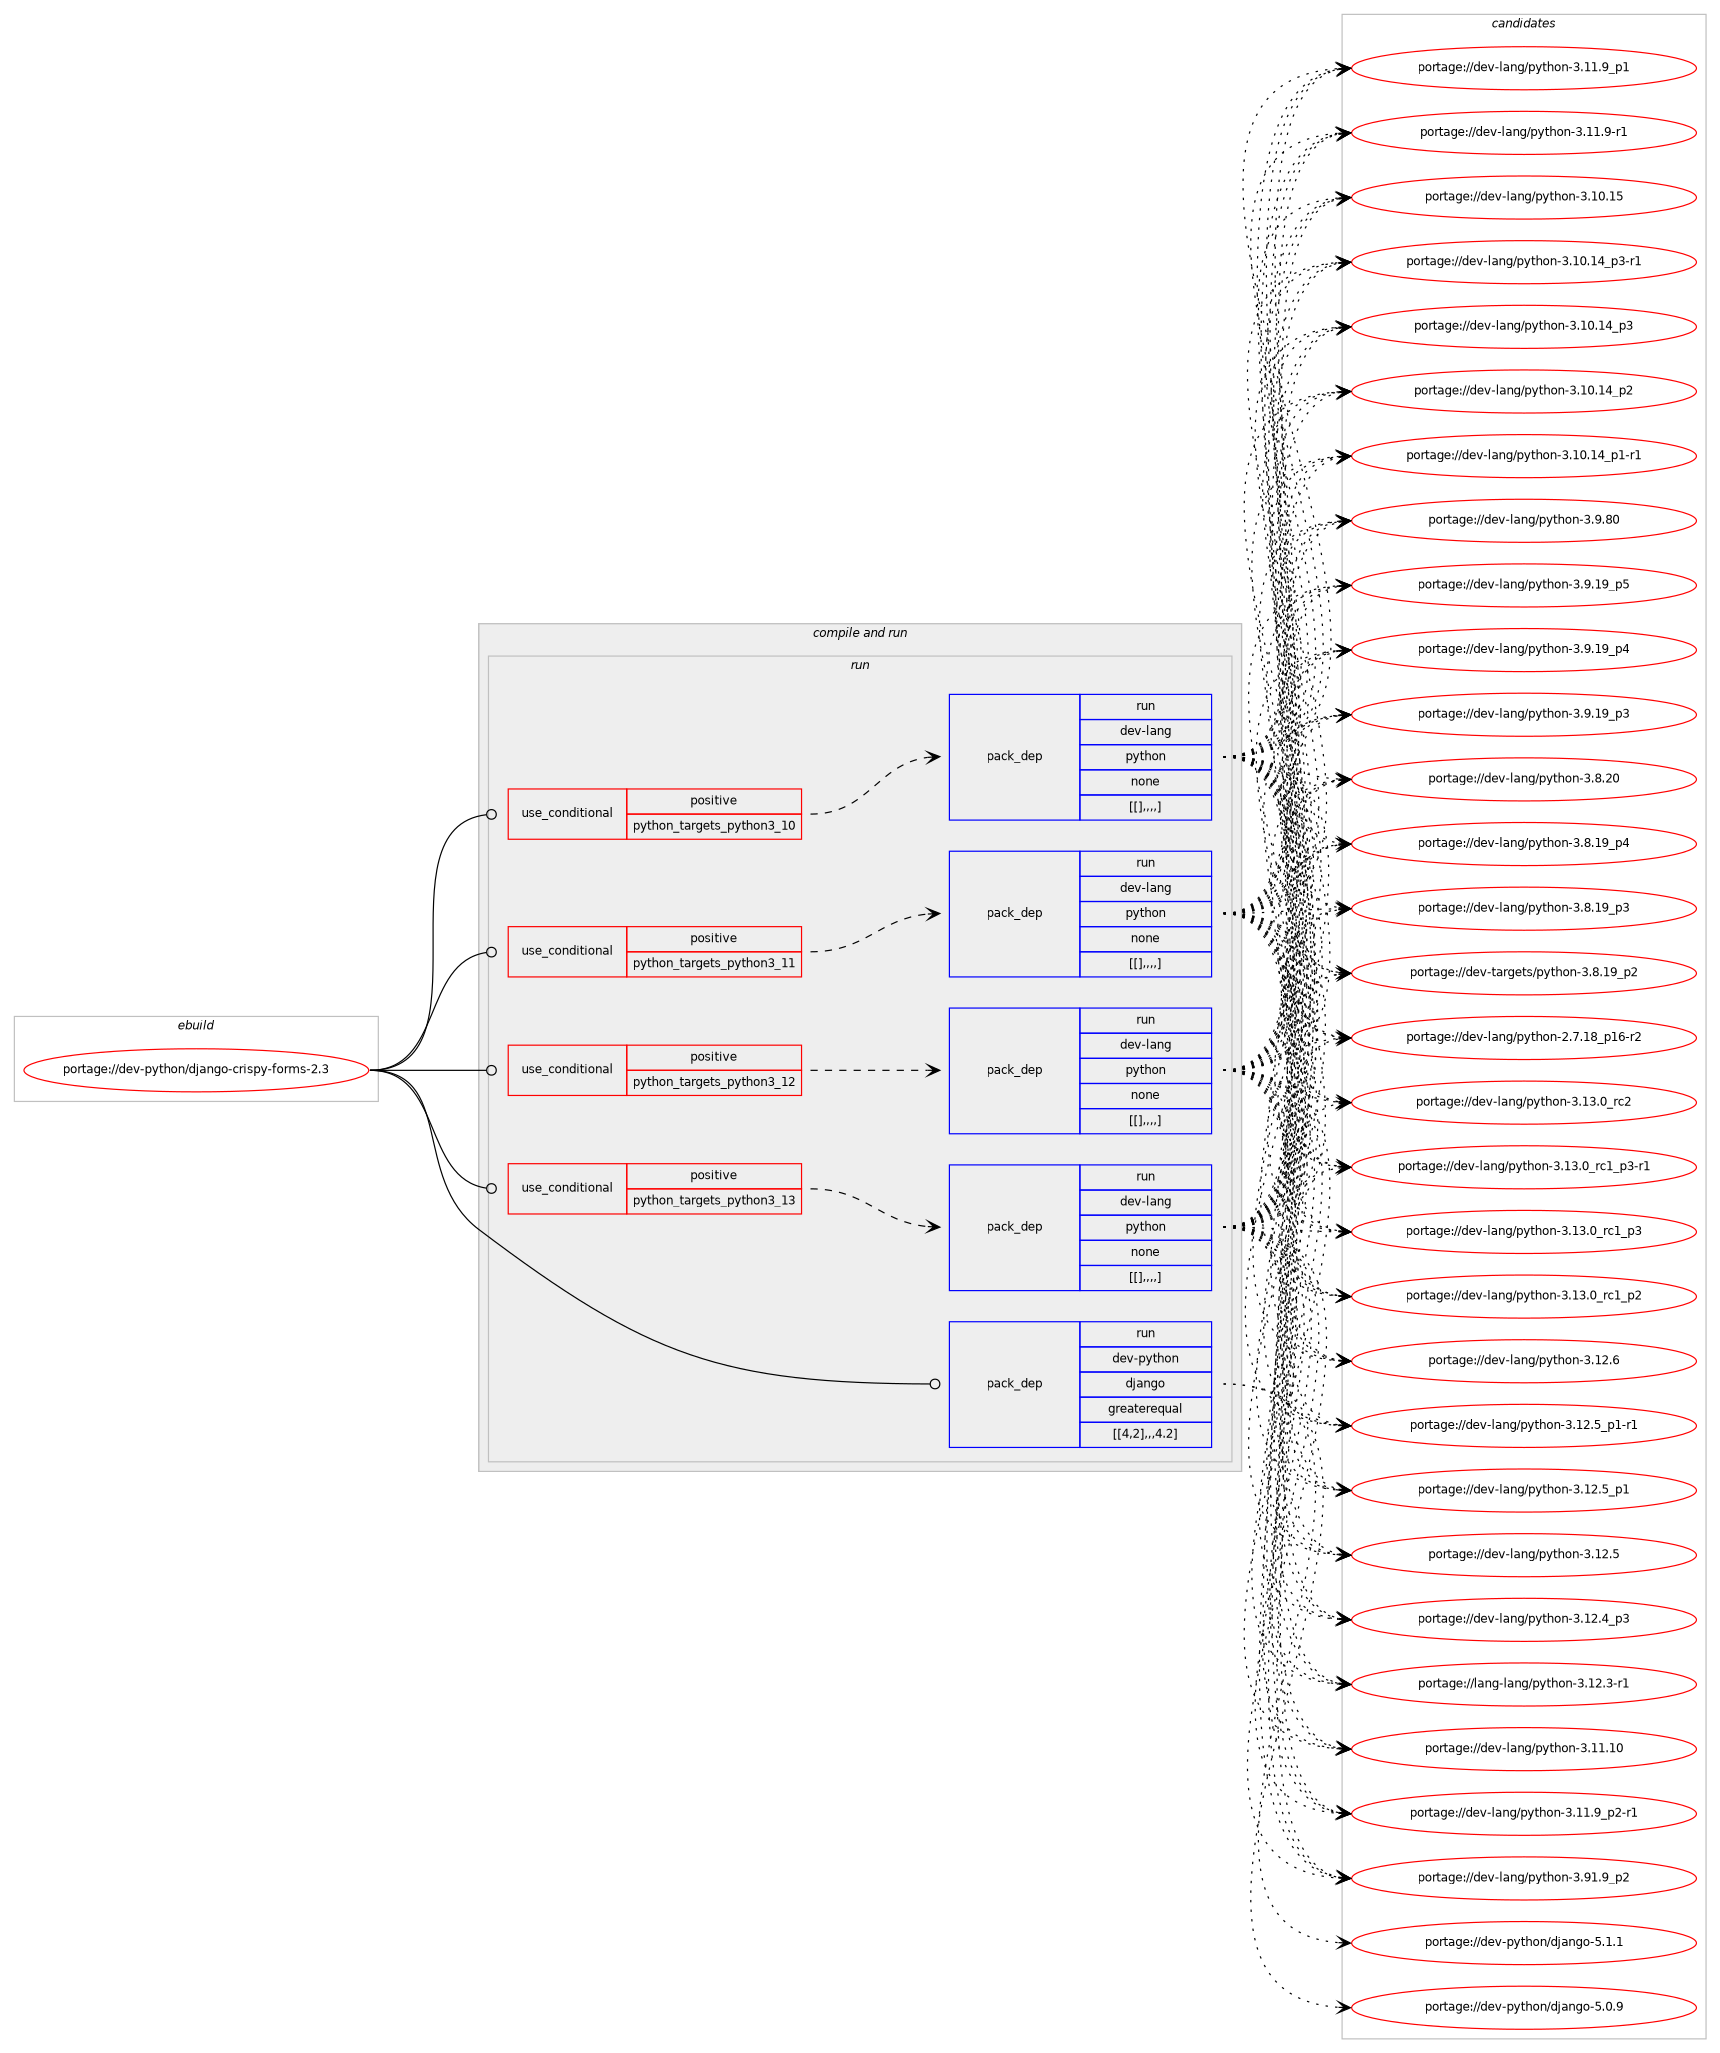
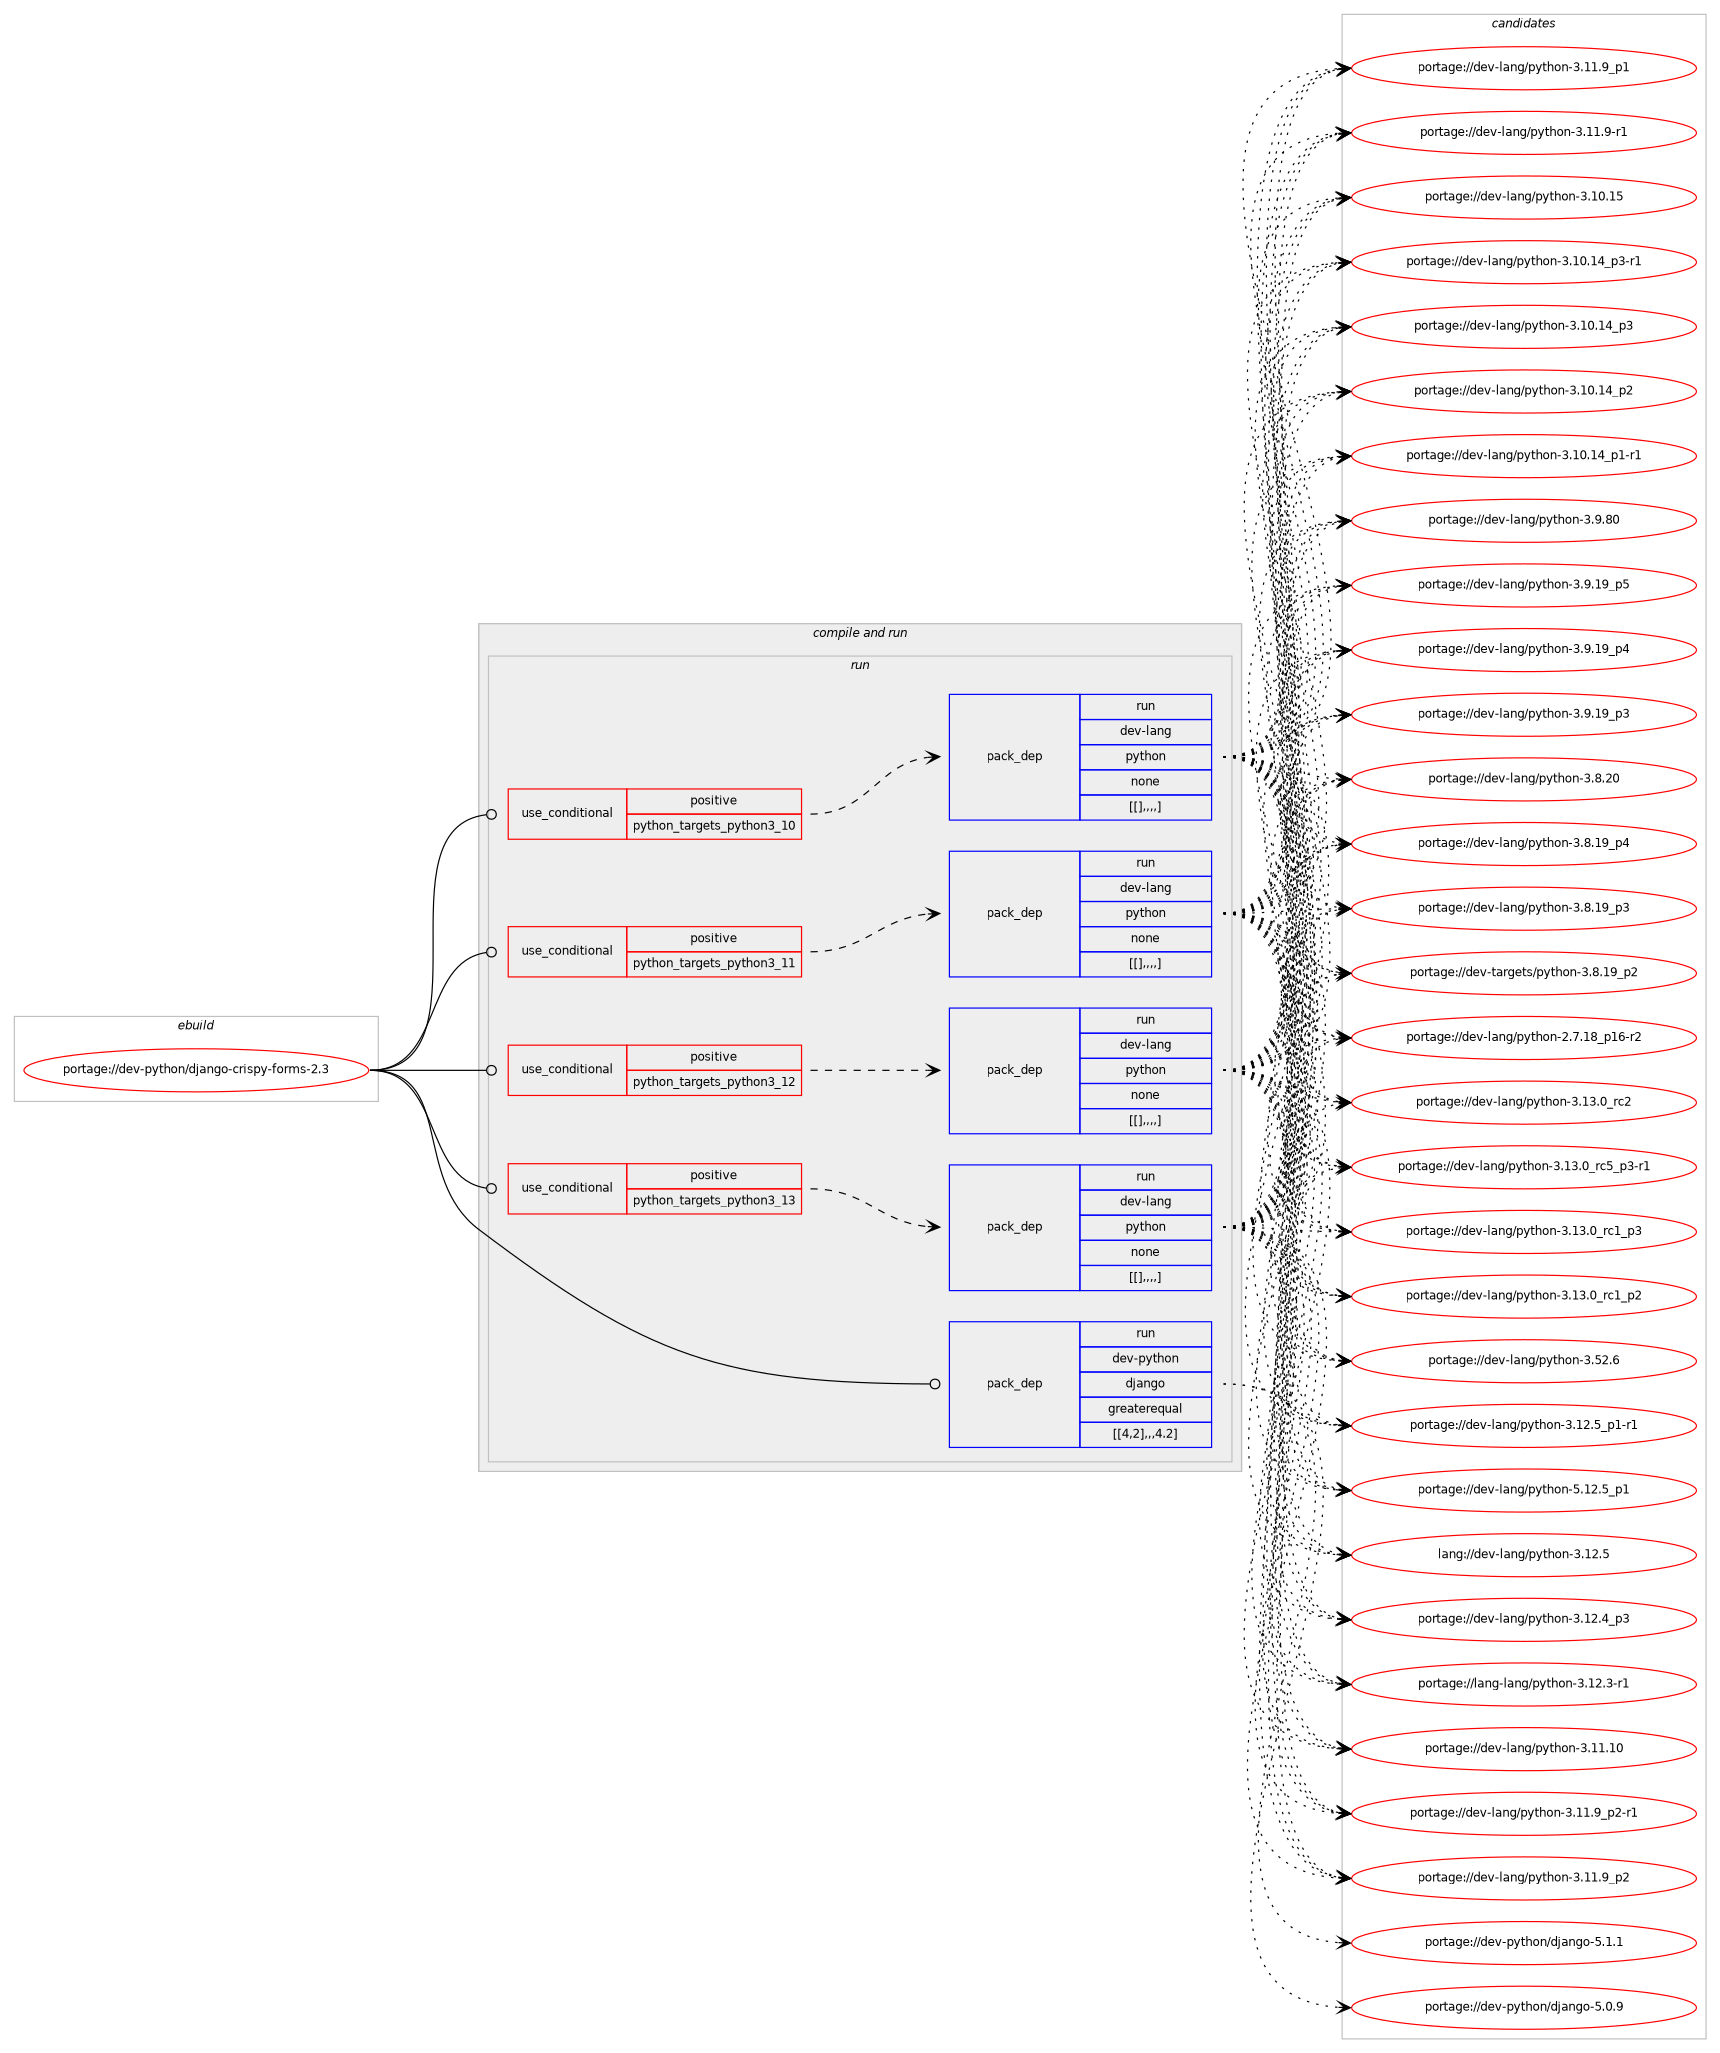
node "portage://dev-lang/python-3.13.0_rc1_p3-r1": label "portage://dev-lang/python-3.13.0_rc1_p3-r1" -> "portage://dev-lang/python-3.13.0_rc5_p3-r1"
node "portage://dev-lang/python-3.12.6": label "portage://dev-lang/python-3.12.6" -> "portage://dev-lang/python-3.52.6"
node "portage://dev-lang/python-3.12.5_p1": label "portage://dev-lang/python-3.12.5_p1" -> "portage://dev-lang/python-5.12.5_p1"
node "portage://dev-lang/python-3.12.5": label "portage://dev-lang/python-3.12.5" -> "lang://dev-lang/python-3.12.5"
node "portage://dev-lang/python-3.91.9_p2": label "portage://dev-lang/python-3.91.9_p2" -> "portage://dev-lang/python-3.11.9_p2"
